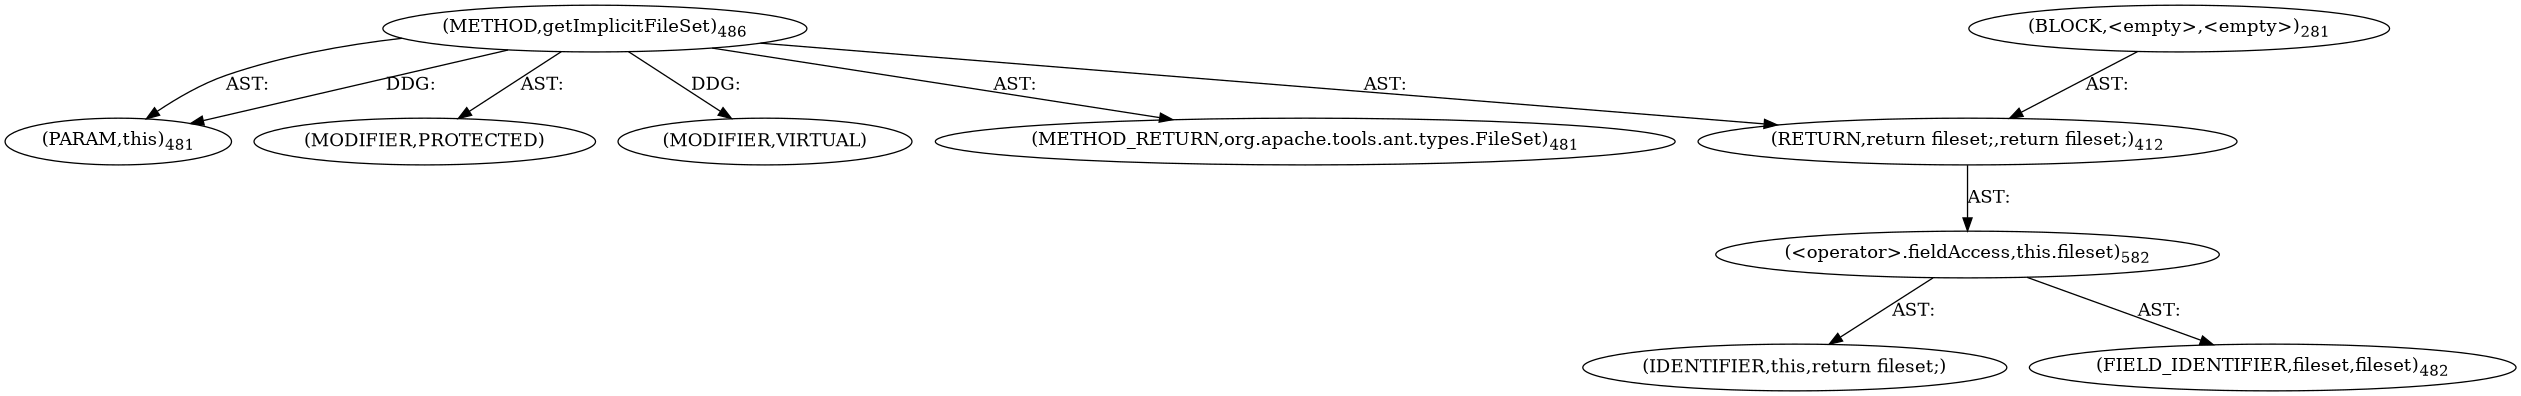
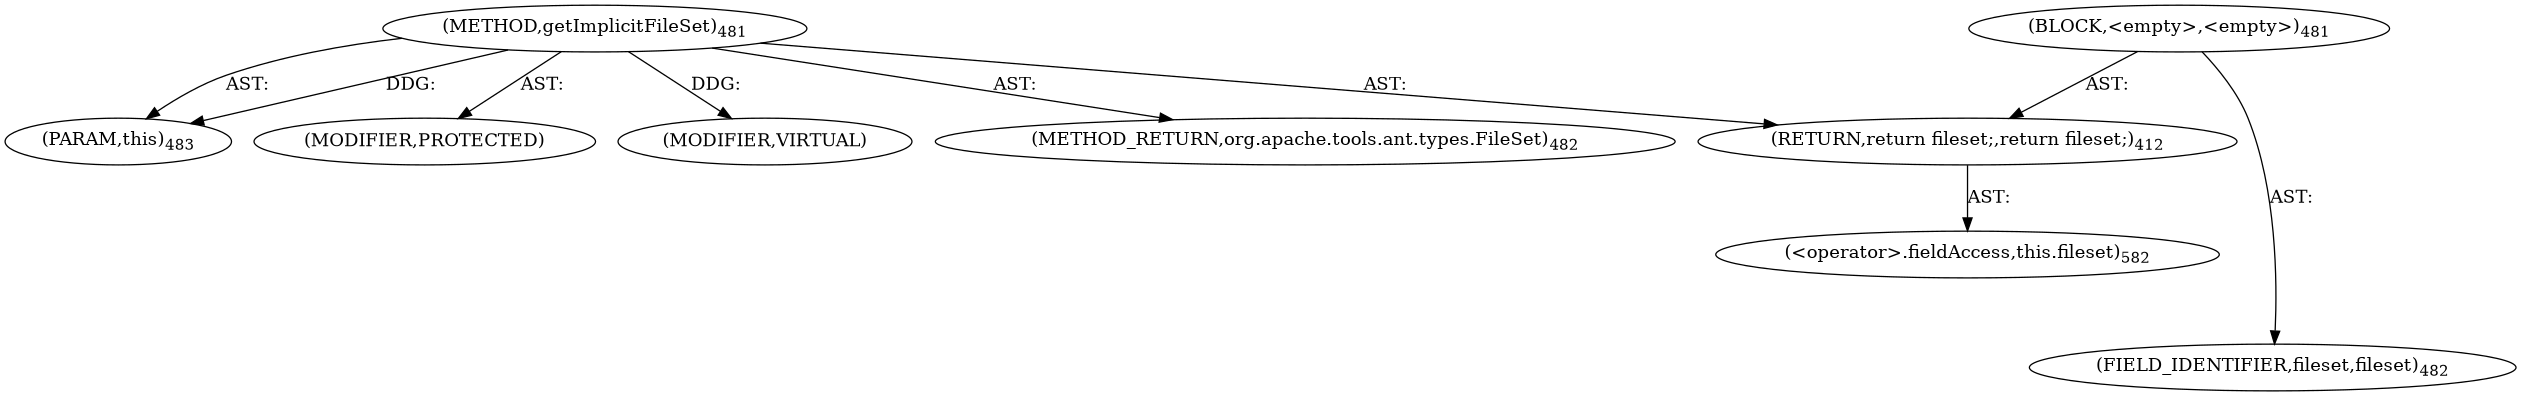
node "(METHOD,getImplicitFileSet)": text "486" -> "481"
node "(BLOCK,<empty>,<empty>)": text "281" -> "481"
node "(PARAM,this)": text "481" -> "483"
node "(METHOD_RETURN,org.apache.tools.ant.types.FileSet)": text "481" -> "482"
edge "(<operator>.fieldAccess,this.fileset)" -> "(FIELD_IDENTIFIER,fileset,fileset)": now "(BLOCK,<empty>,<empty>)" -> "(FIELD_IDENTIFIER,fileset,fileset)"
node "(IDENTIFIER,this,return fileset;)": removed
